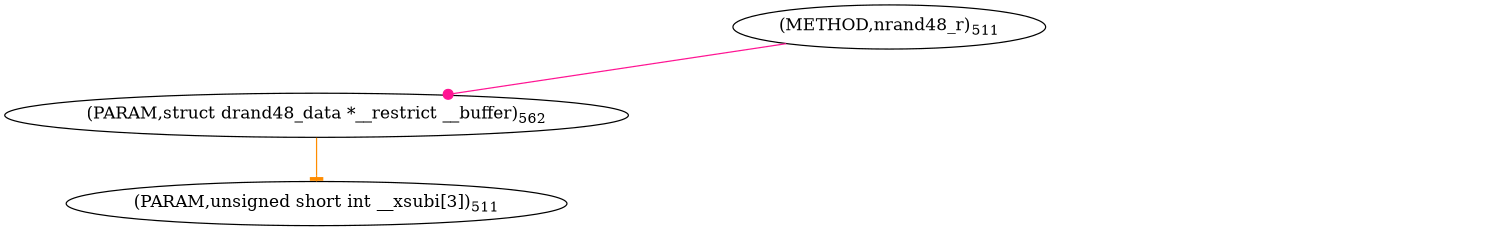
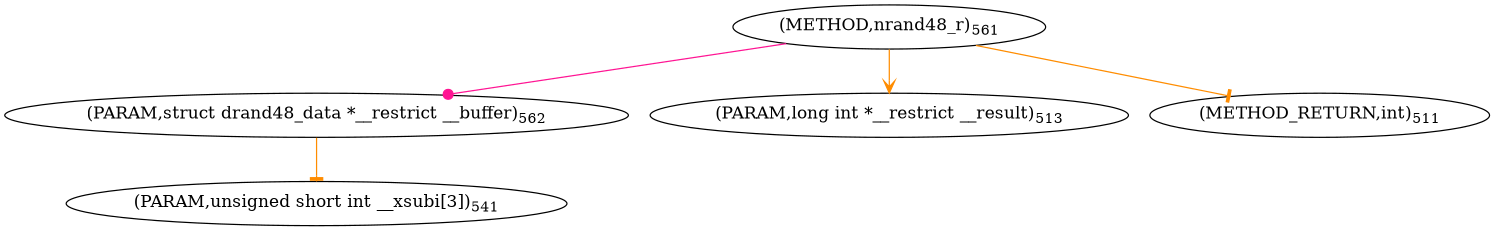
node "(METHOD,nrand48_r)": text "511" -> "561"
node "(PARAM,long int *__restrict __result)": added
node "(METHOD_RETURN,int)": added
node "(PARAM,unsigned short int __xsubi[3])": text "511" -> "541"
